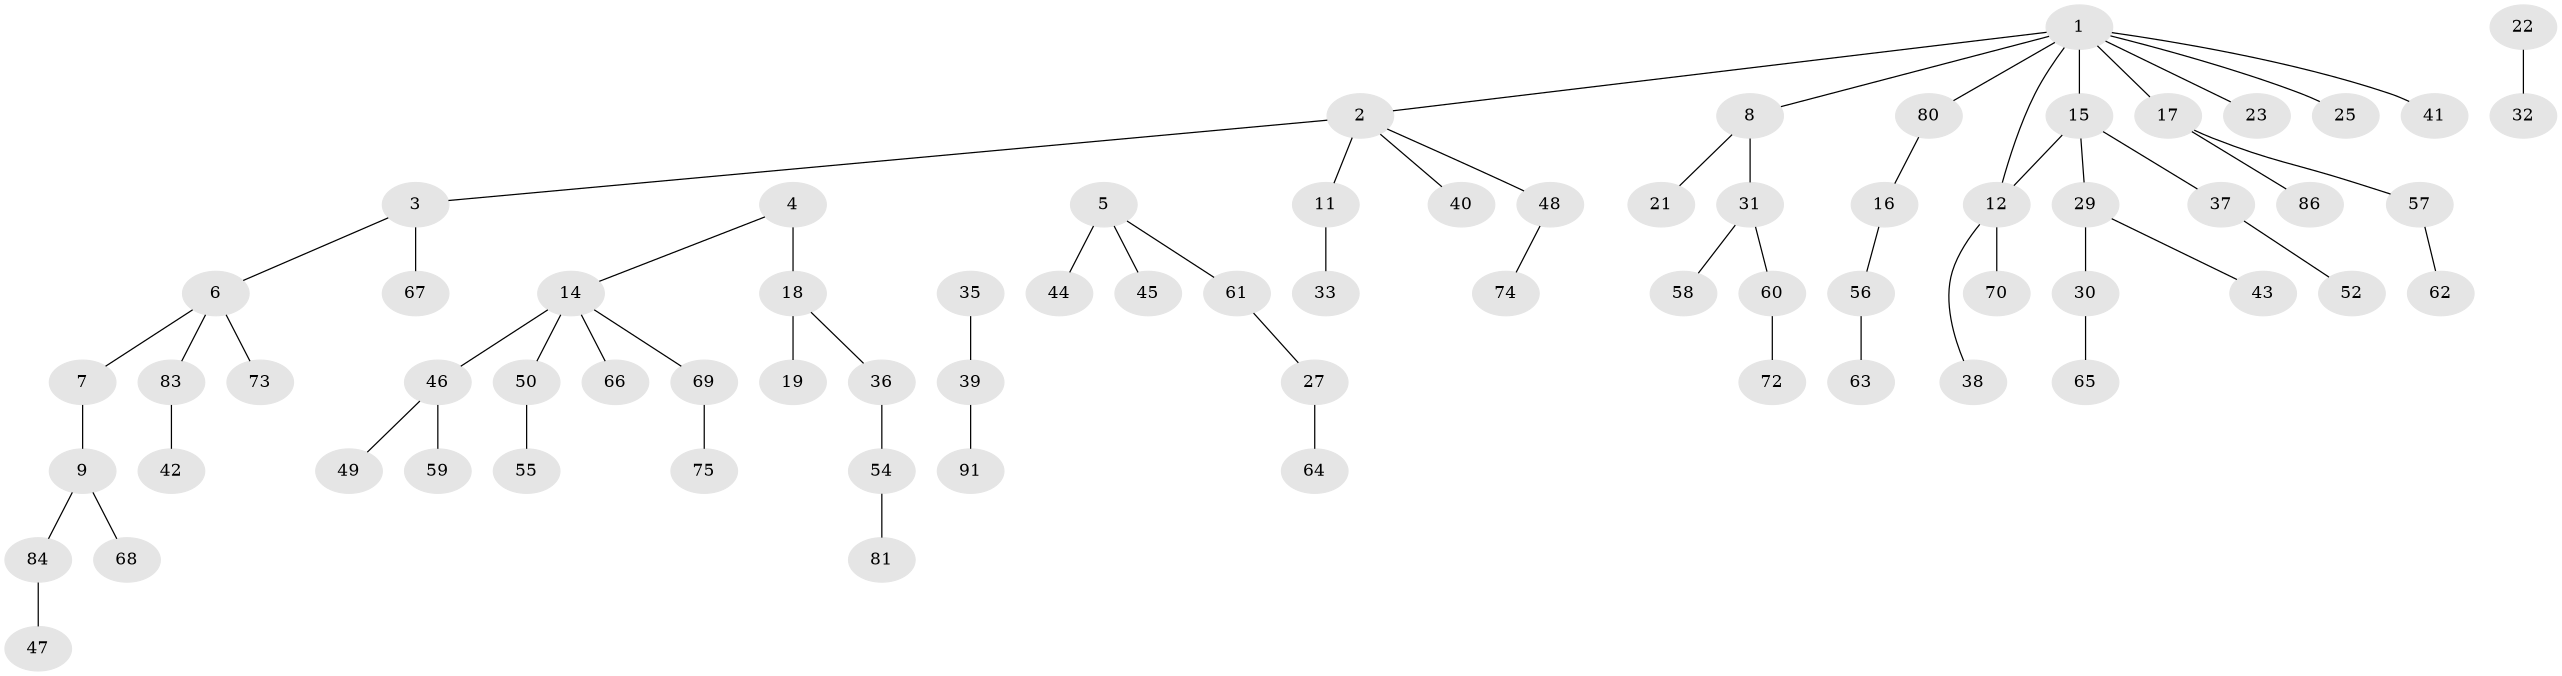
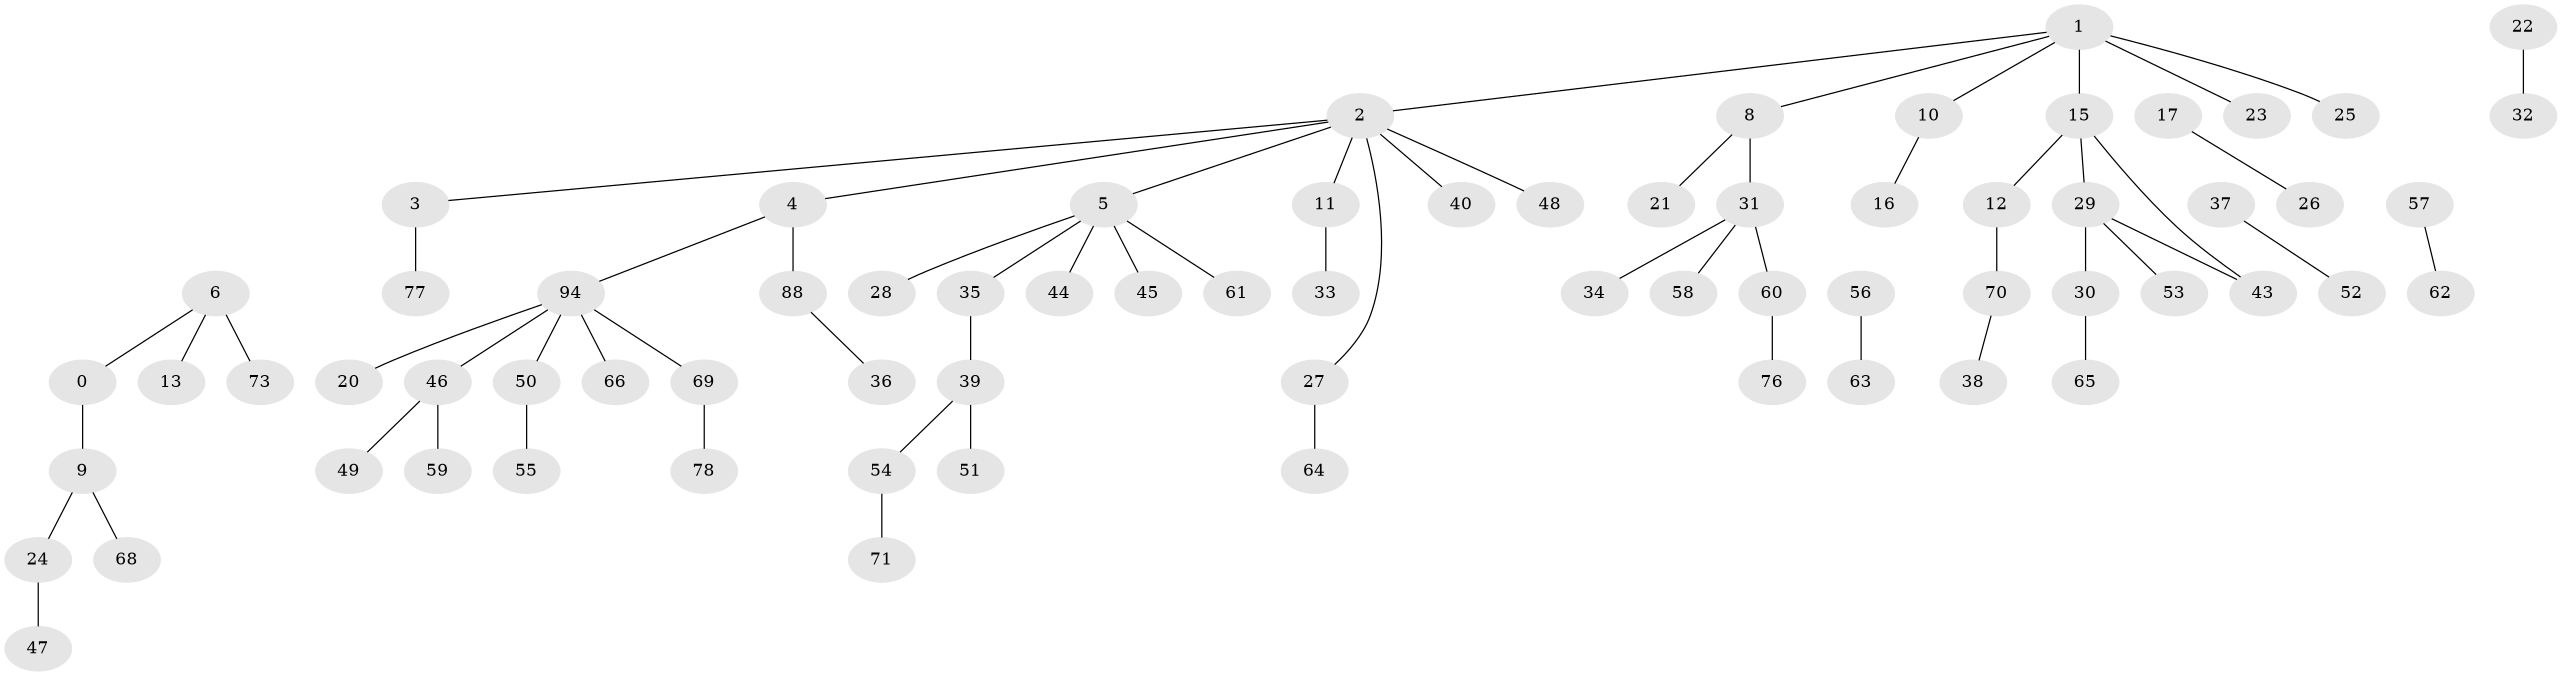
edge "1" -- "17": removed
edge "1" -- "12": removed
node "80": label "80" -> "10"
node "41": removed
edge "2" -- "4": added
edge "2" -- "5": added
edge "15" -- "37": now "15" -- "43"
edge "17" -- "57": removed
node "86": label "86" -> "26"
edge "3" -- "6": removed
edge "5" -- "35": added
edge "16" -- "56": removed
edge "12" -- "38": now "70" -- "38"
node "67": label "67" -> "77"
node "14": label "14" -> "94"
node "18": label "18" -> "88"
node "28": added
node "74": removed
node "34": added
node "53": added
edge "61" -- "27": now "2" -- "27"
node "7": label "7" -> "0"
node "83": label "83" -> "13"
node "20": added
node "19": removed
node "72": label "72" -> "76"
edge "36" -- "54": now "39" -- "54"
node "42": removed
node "75": label "75" -> "78"
node "91": label "91" -> "51"
node "84": label "84" -> "24"
node "81": label "81" -> "71"
